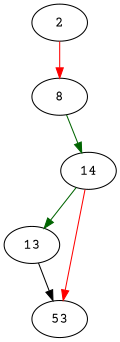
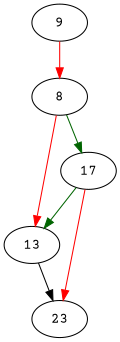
node "2": label "2" -> "9"
edge "8" -> "13": added
node "14": label "14" -> "17"
node "53": label "53" -> "23"
